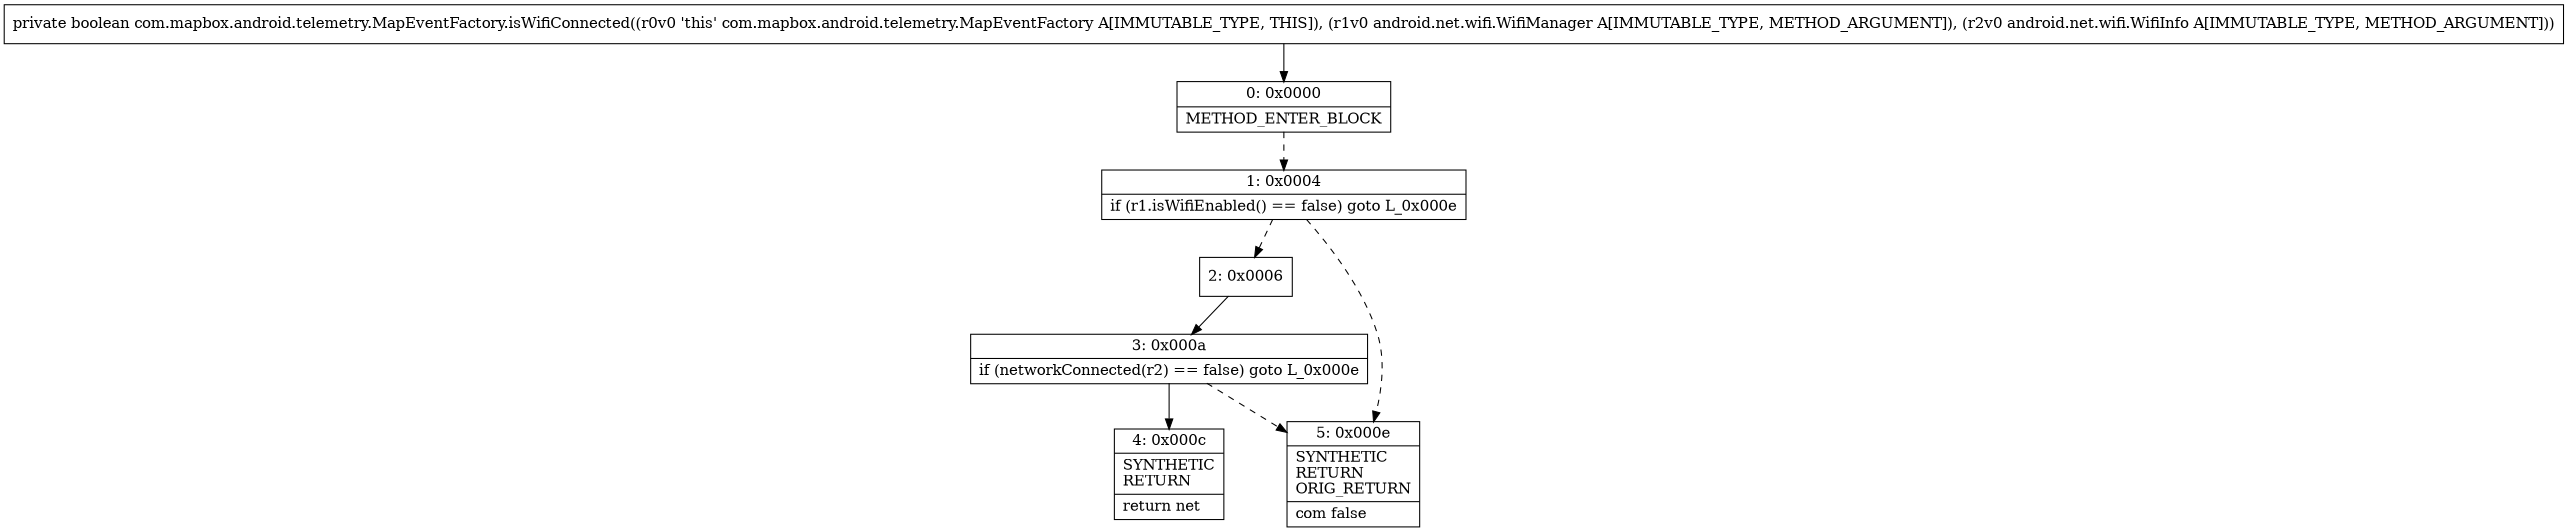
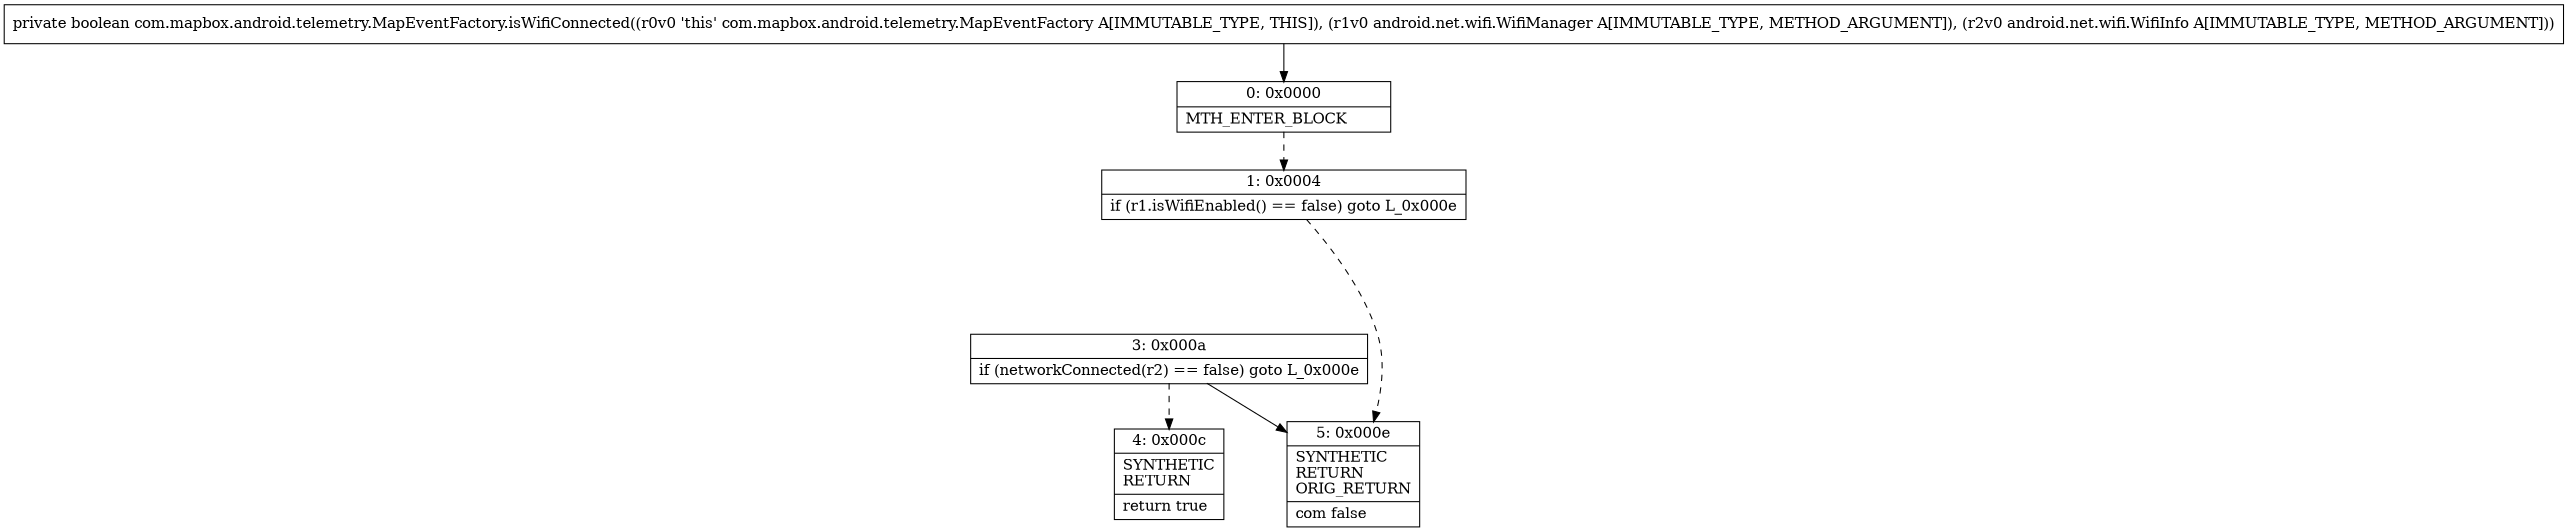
node "0: 0x0000": text "METHOD_ENTER_BLOCK" -> "MTH_ENTER_BLOCK"
node "2: 0x0006": removed
edge "3: 0x000a" -> "4: 0x000c": style solid -> dashed
edge "3: 0x000a" -> "5: 0x000e": style dashed -> solid
node "4: 0x000c": text "return net" -> "return true"
